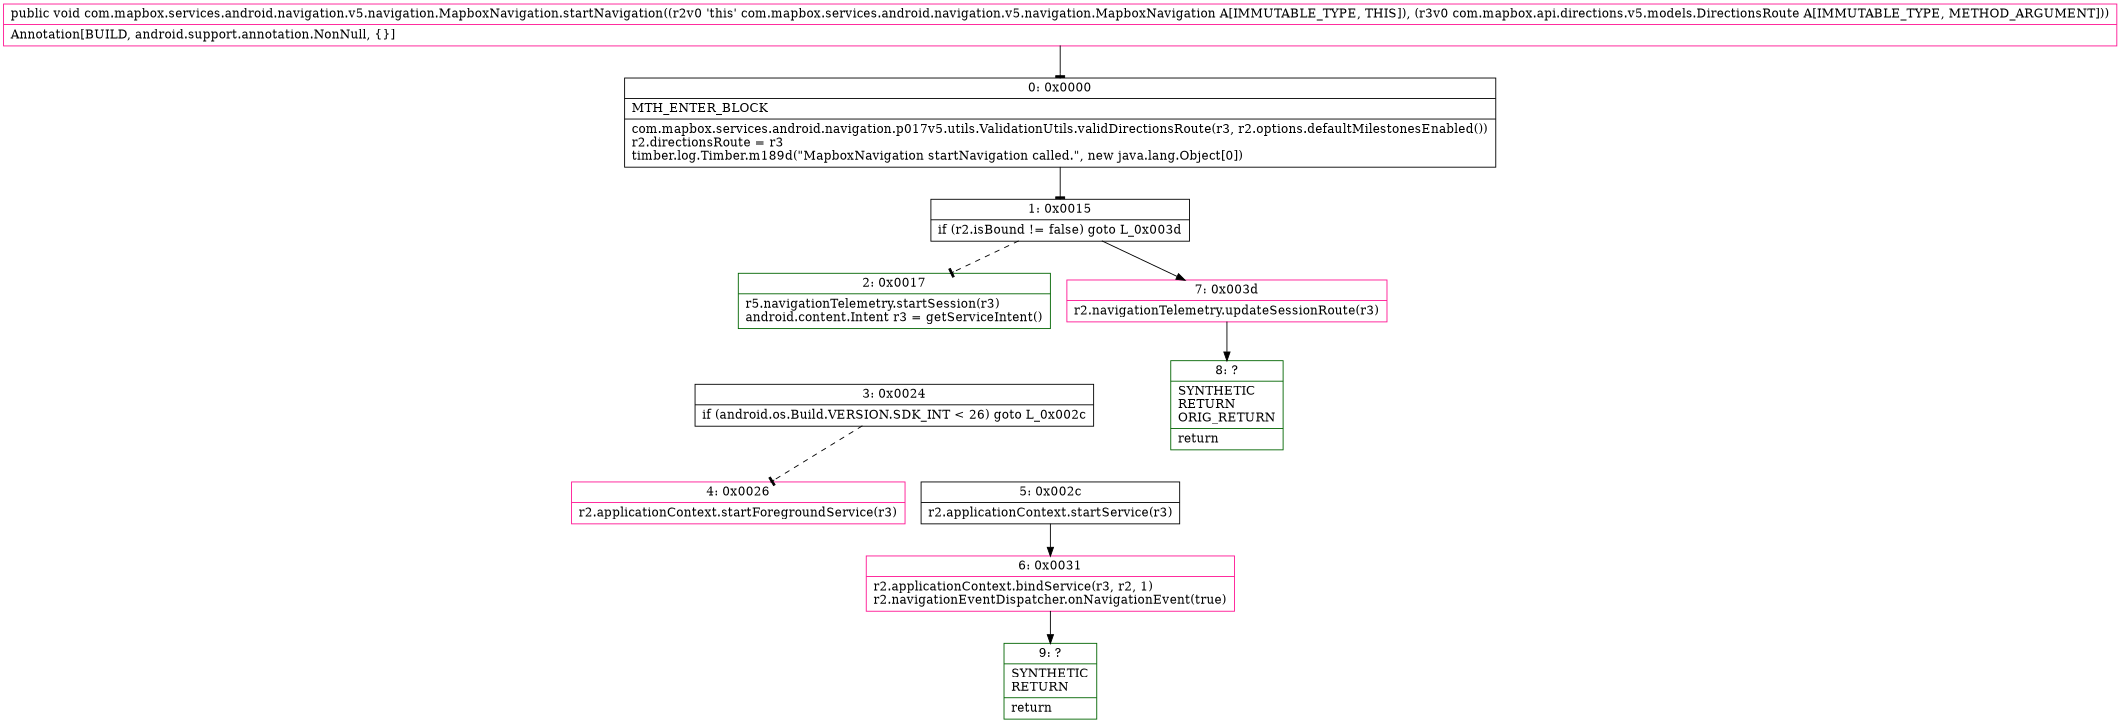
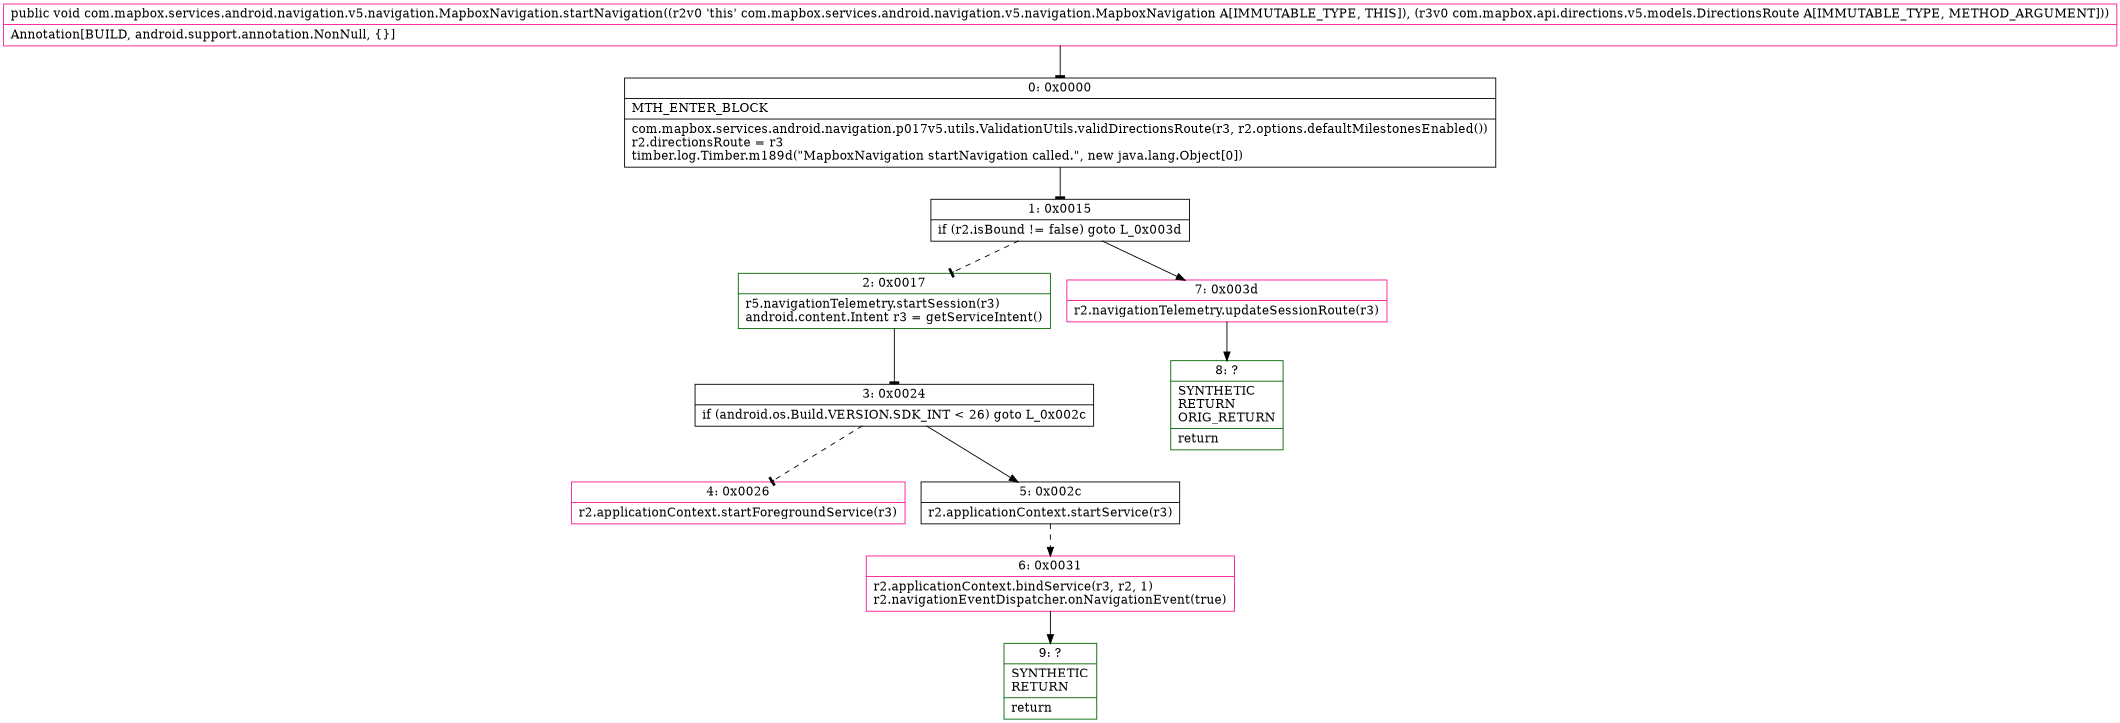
edge "2: 0x0017" -> "3: 0x0024": added
edge "3: 0x0024" -> "5: 0x002c": added
edge "5: 0x002c" -> "6: 0x0031": style solid -> dashed
